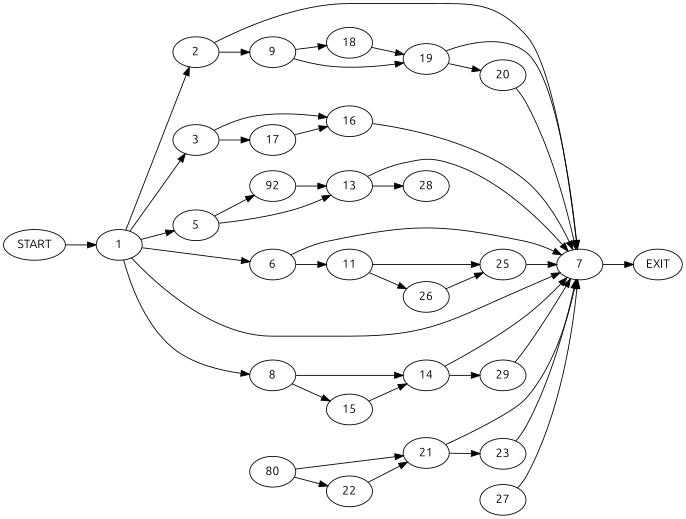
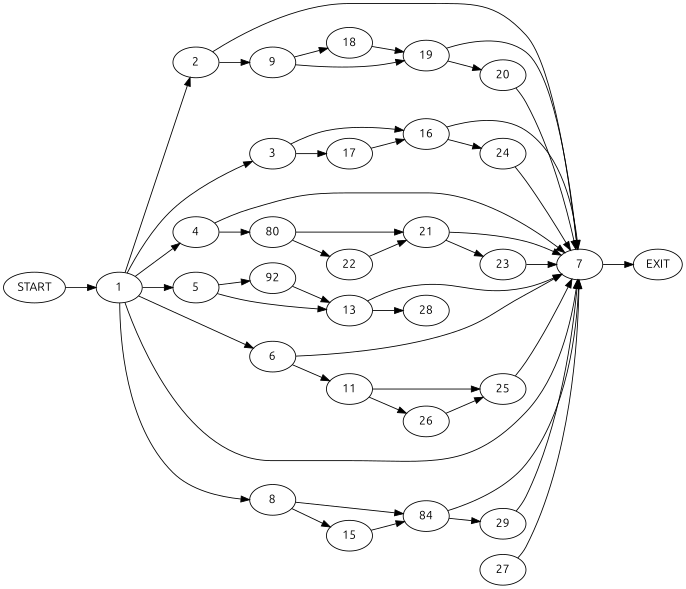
node "24": added
node "4": added
node "14": label "14" -> "84"
